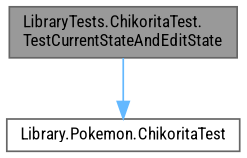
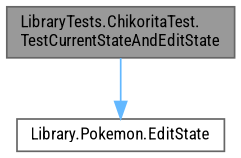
node "Library.Pokemon.ChikoritaTest": label "Library.Pokemon.ChikoritaTest" -> "Library.Pokemon.EditState"
